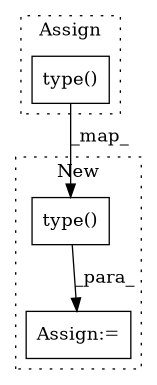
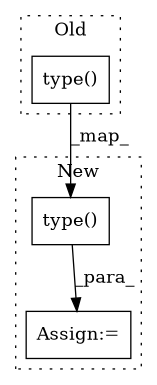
cluster "Assign": label "Assign" -> "Old"
